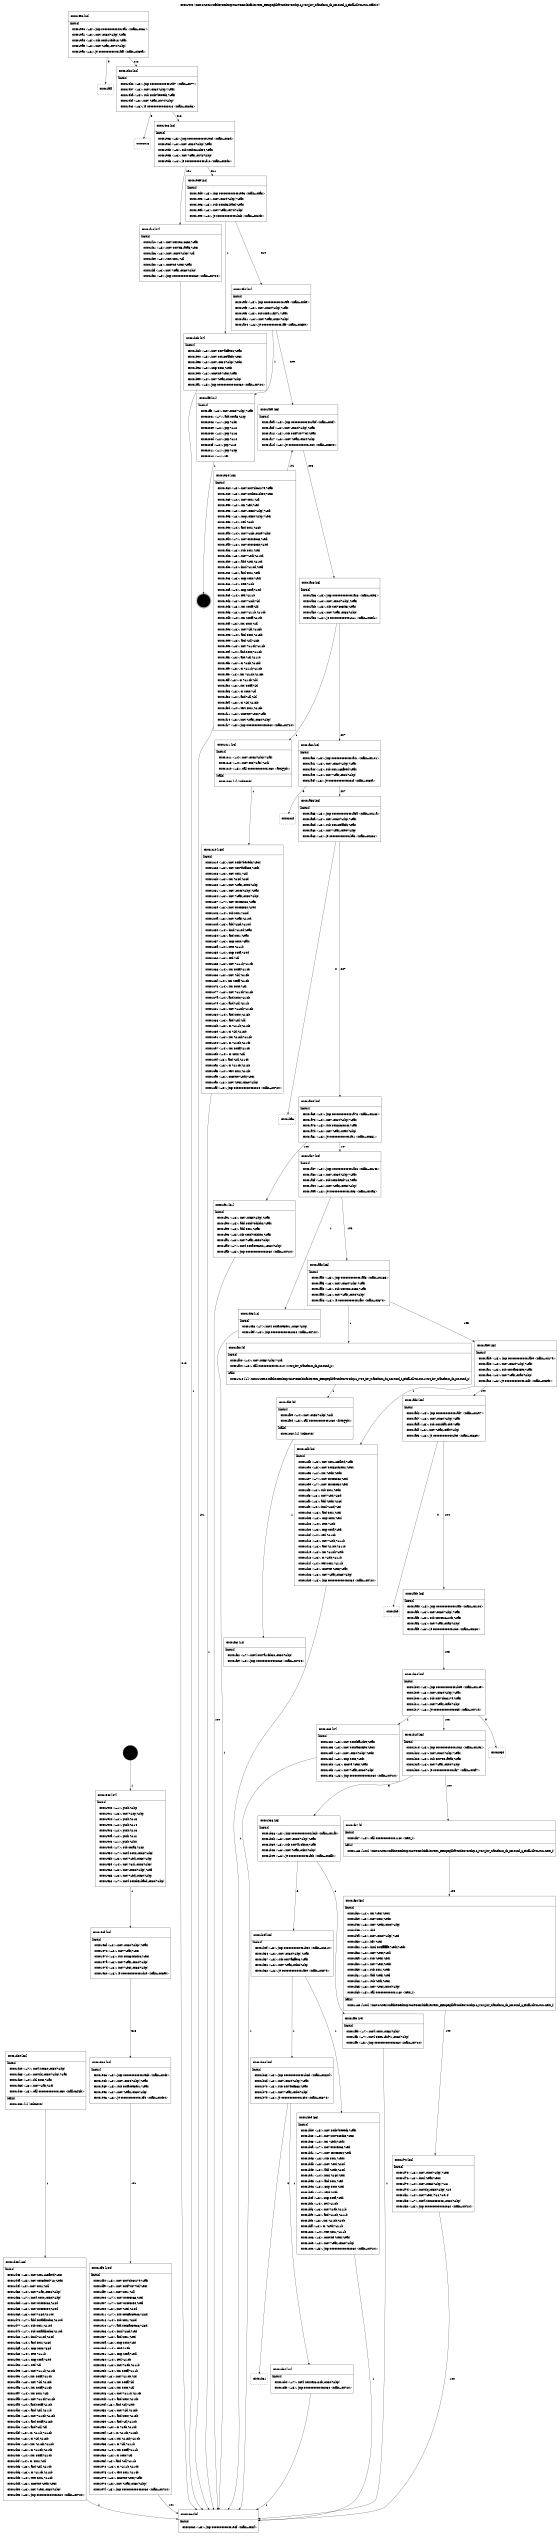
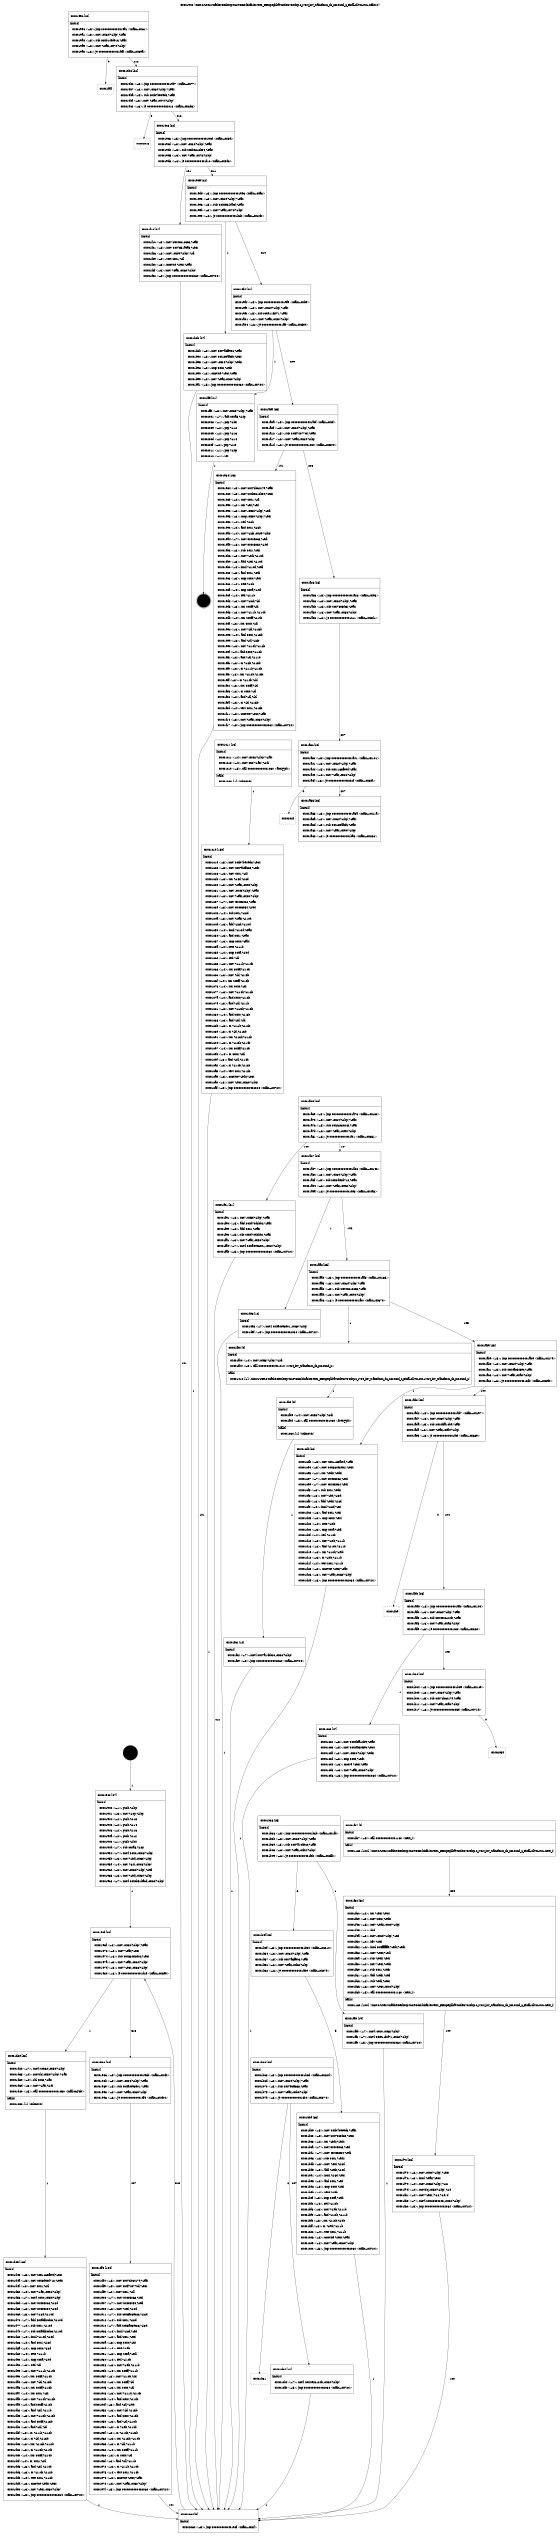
edge "0x401e84 [152]" -> "0x401a0a [25]": reversed
edge "0x401a23 [25]" -> "0x401c11 [13]": removed, label "1"
edge "0x401a55 [25]" -> "0x401a6e [25]": removed, label "207"
node "0x401ba6": removed
edge "0x401f1c [27]" -> "0x402064 [5]": label " 310" -> " 101"
edge "0x401b04 [25]" -> "0x401cc0 [27]": now "0x401aeb [25]" -> "0x401cc0 [27]"
edge "0x401f91 [31]" -> "0x402064 [5]": label " 100" -> " 412"
node "0x401b1d [25]": removed
edge "0x401f37 [5]" -> "0x401f3c [52]": label " 100" -> " 300"
edge "0x40196f [23]" -> "0x401d2e [23]": added, label "1"
edge "0x401b4f [25]" -> "0x401b68 [25]": removed, label "1"
edge "0x401b4f [25]" -> "0x401bbe [83]": label " 1" -> " 5"
edge "0x401fc2 [12]" -> "0x402064 [5]": added, label "1"
edge "0x401986 [22]" -> "0x401df4 [144]": label " 101" -> " 207"
edge "0x401b68 [25]" -> "0x401cb4 [12]": label " 1" -> " 207"
edge "0x402064 [5]" -> "0x40196f [23]": added, label "513"
